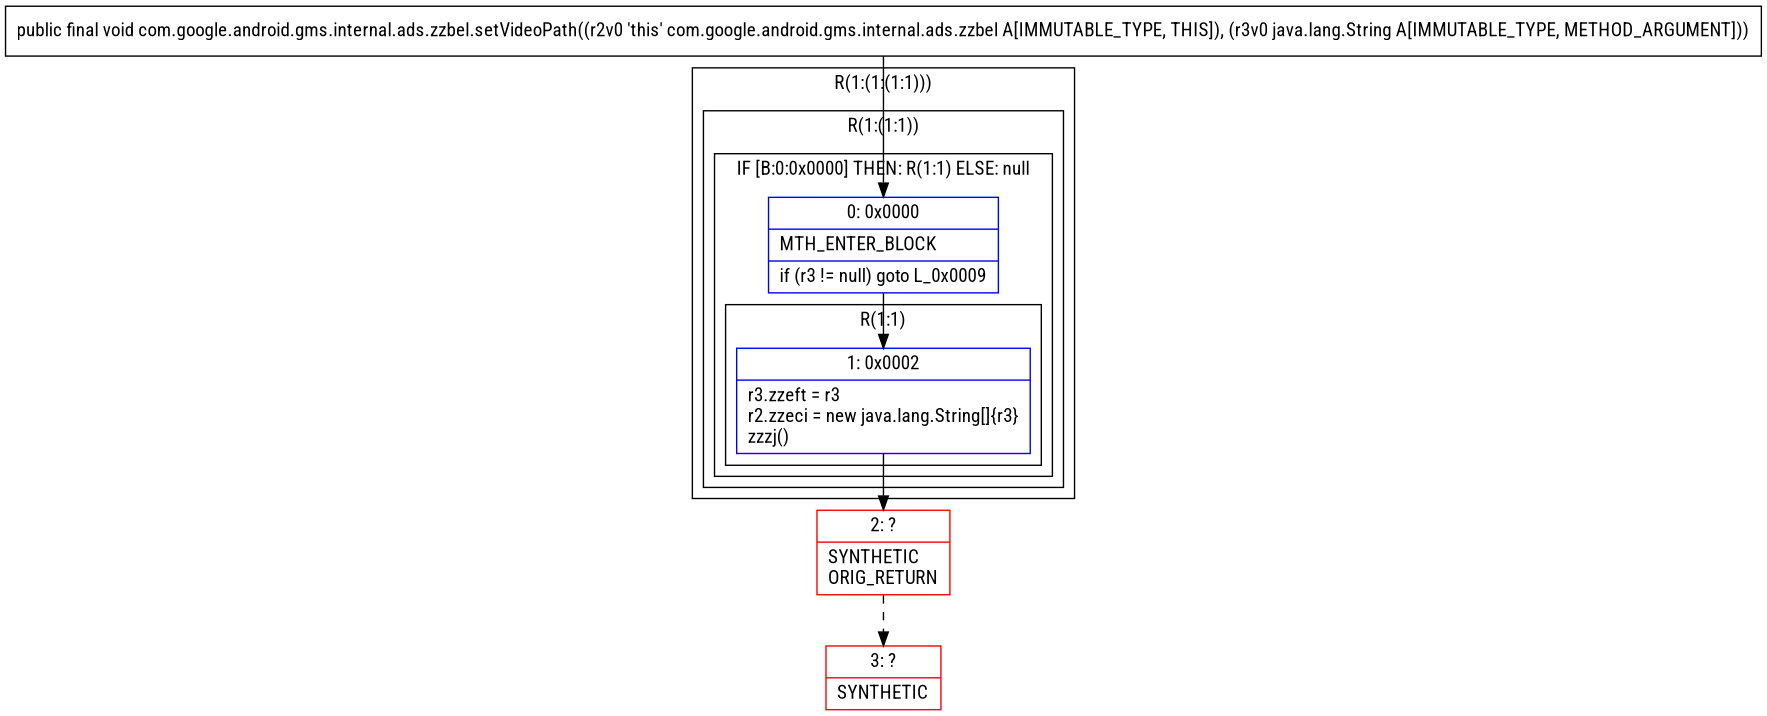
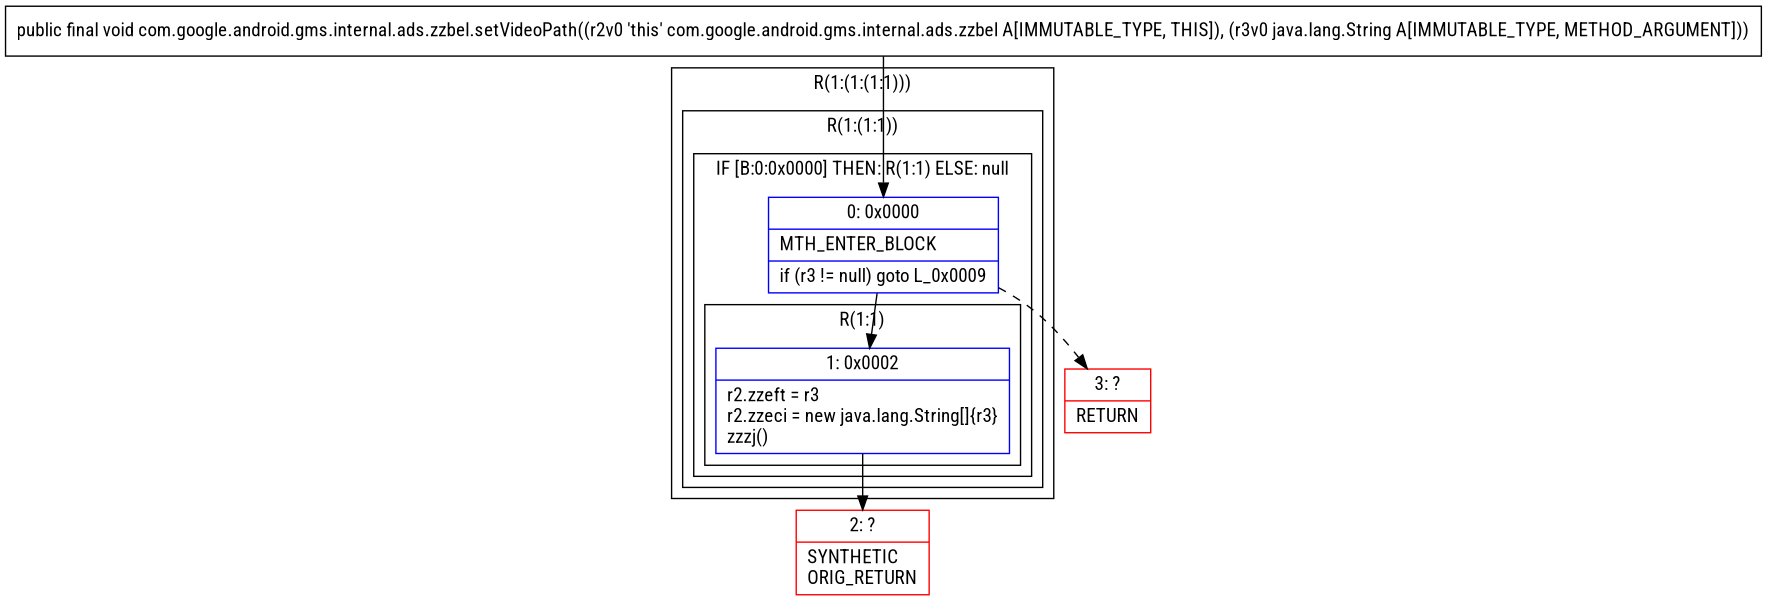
node "1: 0x0002": text "r3.zzeft = r3" -> "r2.zzeft = r3"
edge "2: ?" -> "3: ?": now "0: 0x0000" -> "3: ?"
node "3: ?": text "SYNTHETIC" -> "RETURN"
